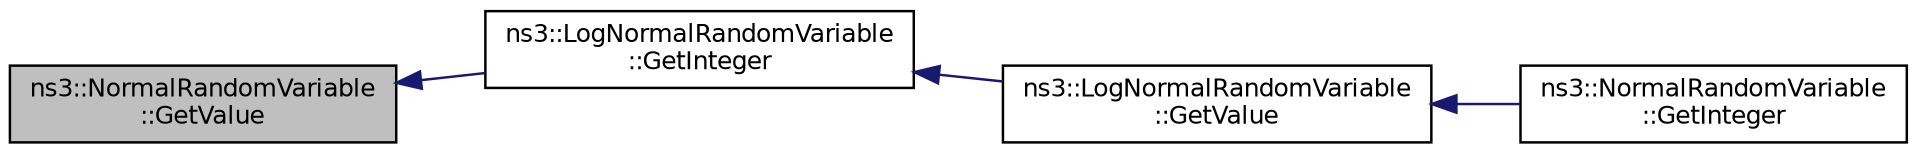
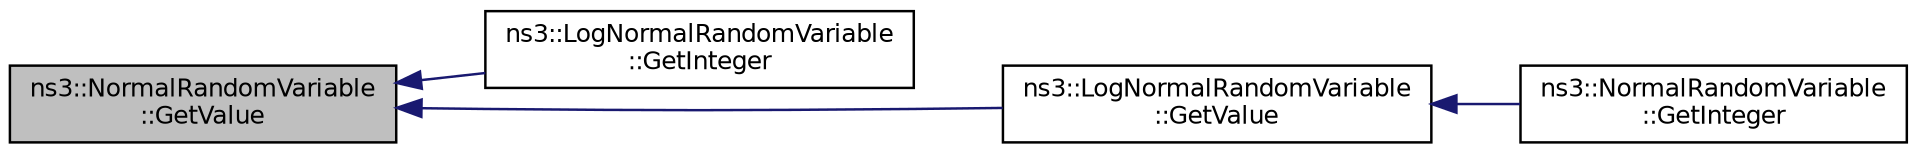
edge "ns3::LogNormalRandomVariable ::GetValue" -> "ns3::LogNormalRandomVariable ::GetInteger": now "ns3::LogNormalRandomVariable ::GetValue" -> "ns3::NormalRandomVariable ::GetValue"
